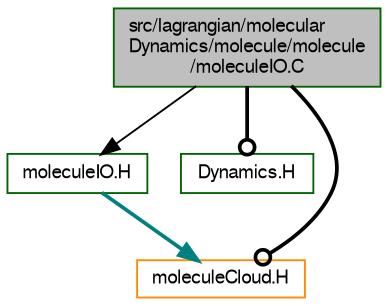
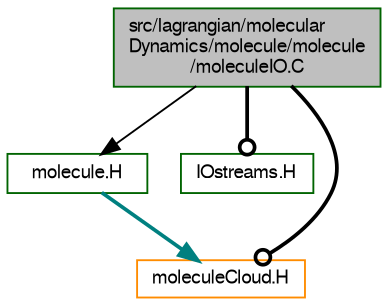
node "moleculeIO.H": label "moleculeIO.H" -> "molecule.H"
node "Dynamics.H": label "Dynamics.H" -> "IOstreams.H"
